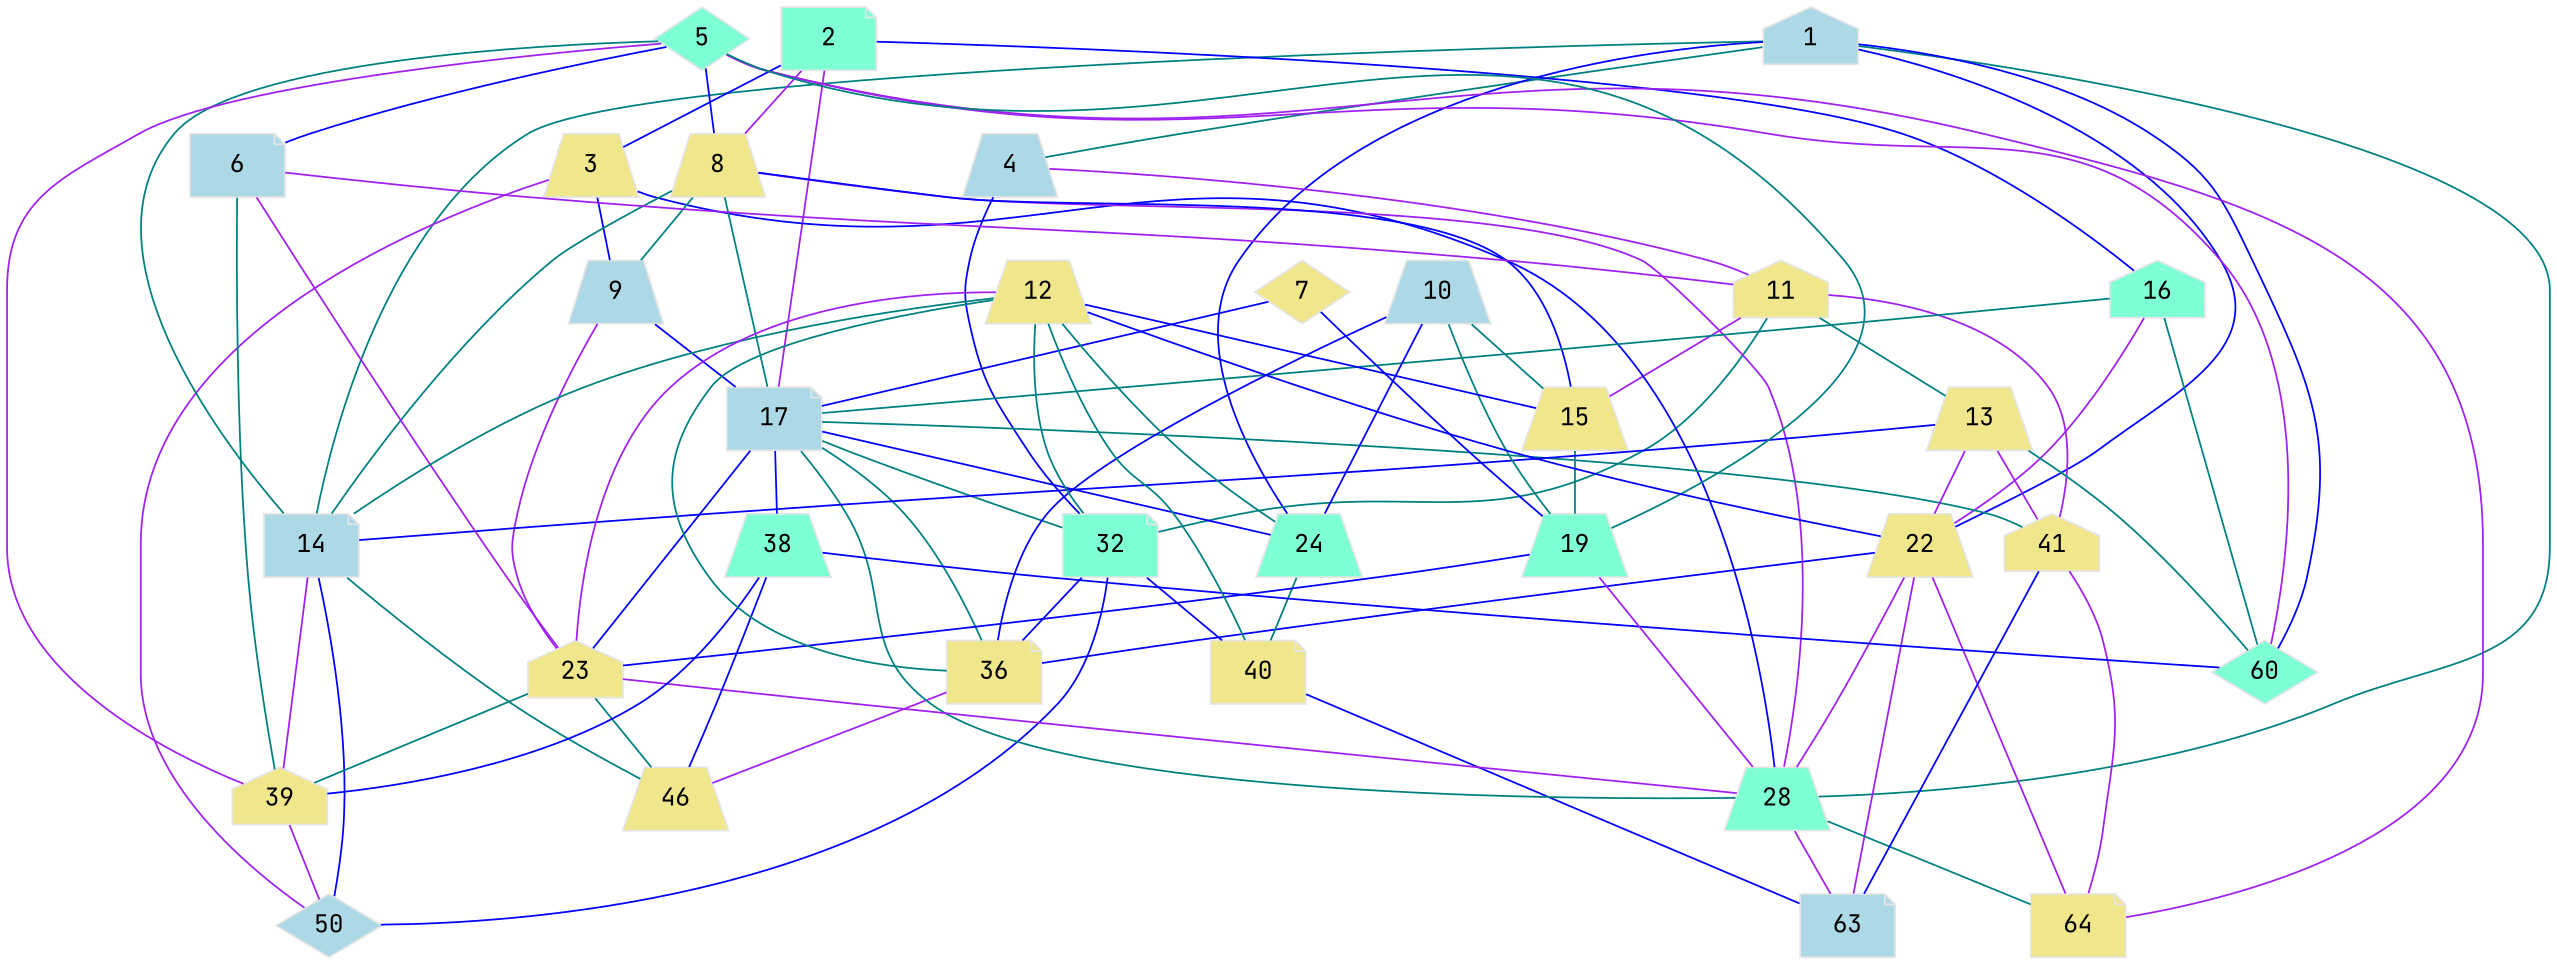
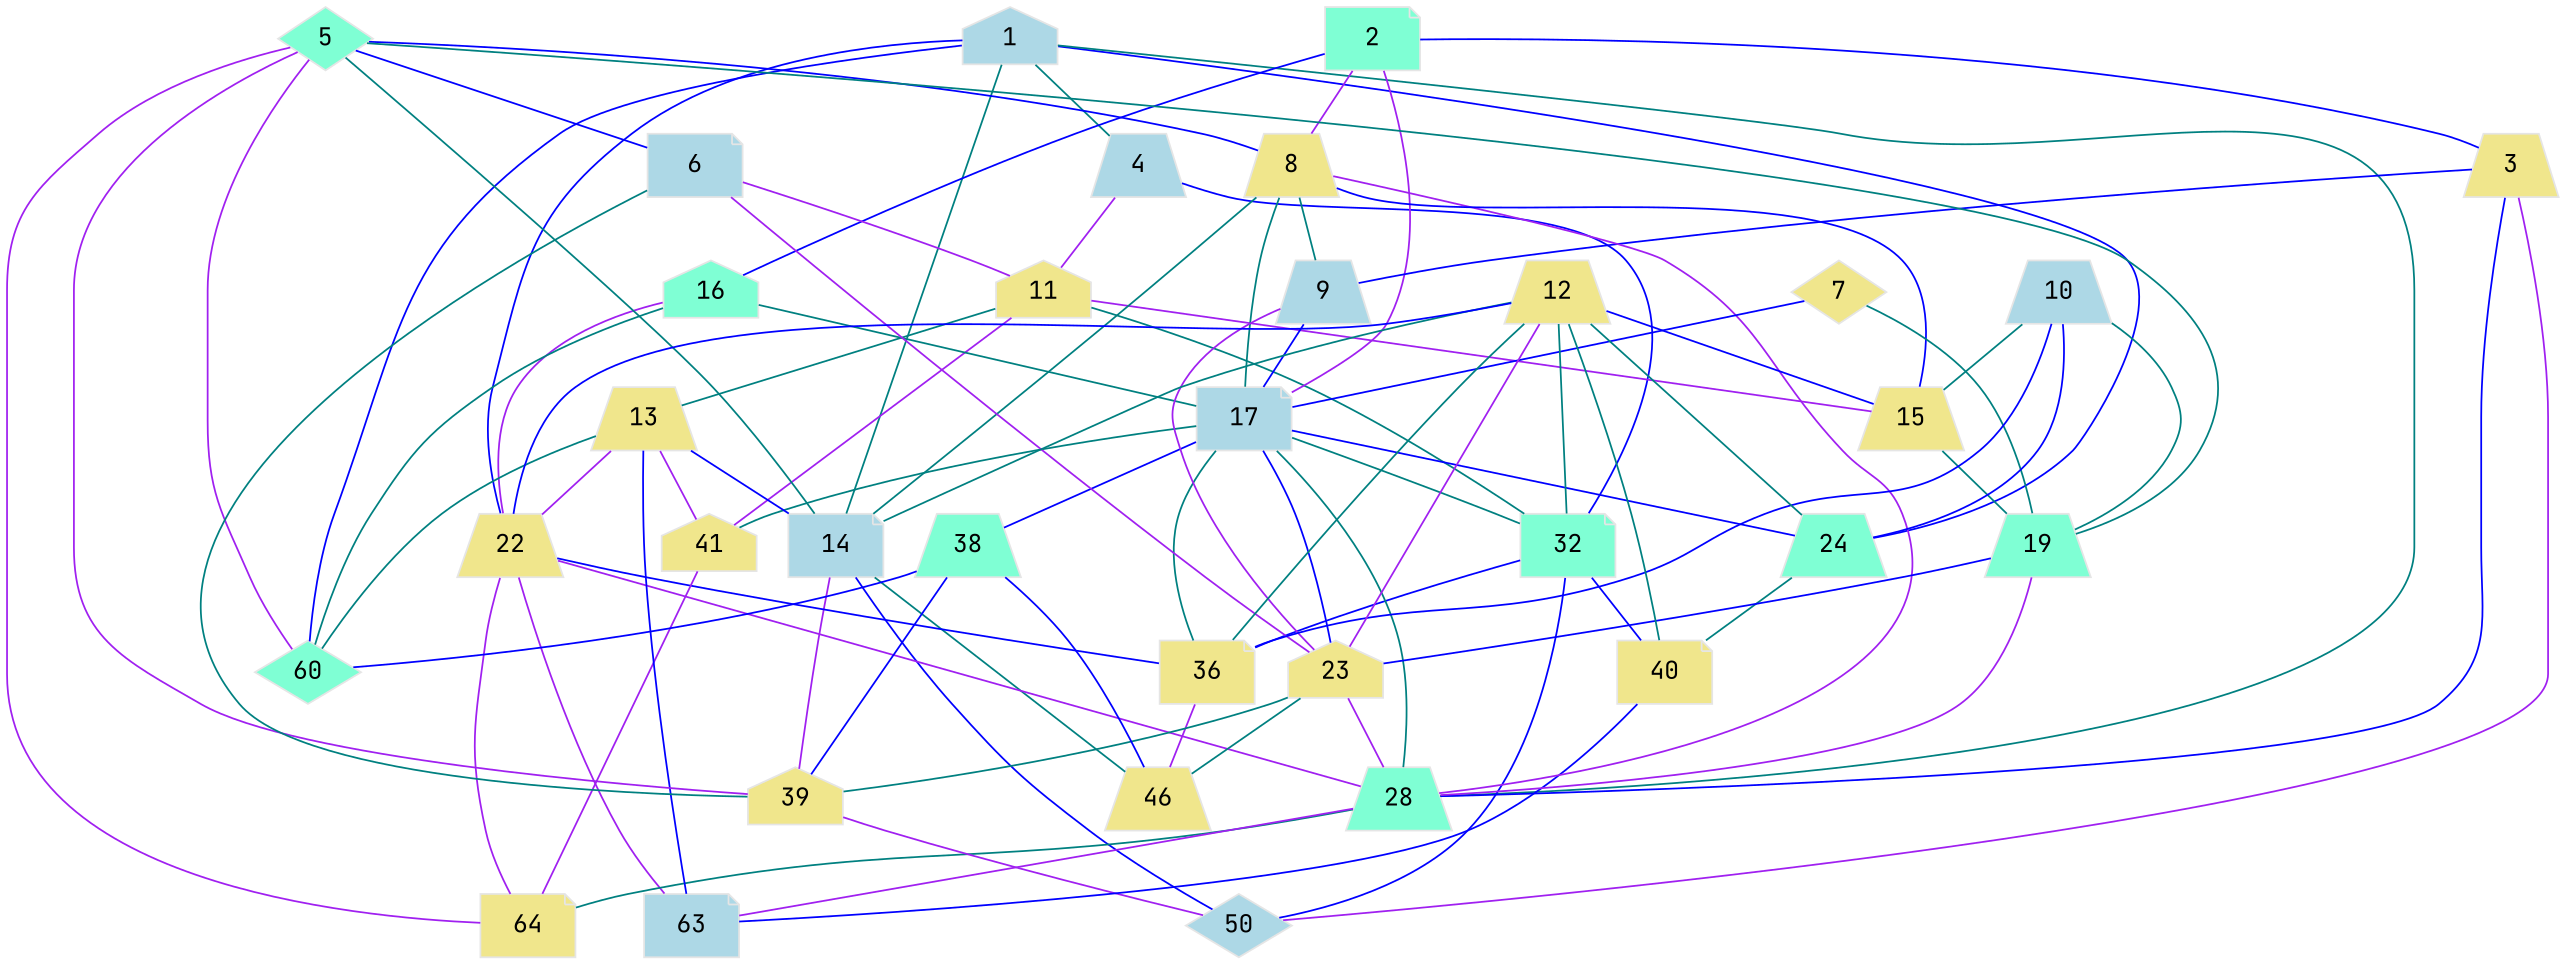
edge "7" -- "19": color blue -> teal
edge "41" -- "63": now "13" -- "63"
